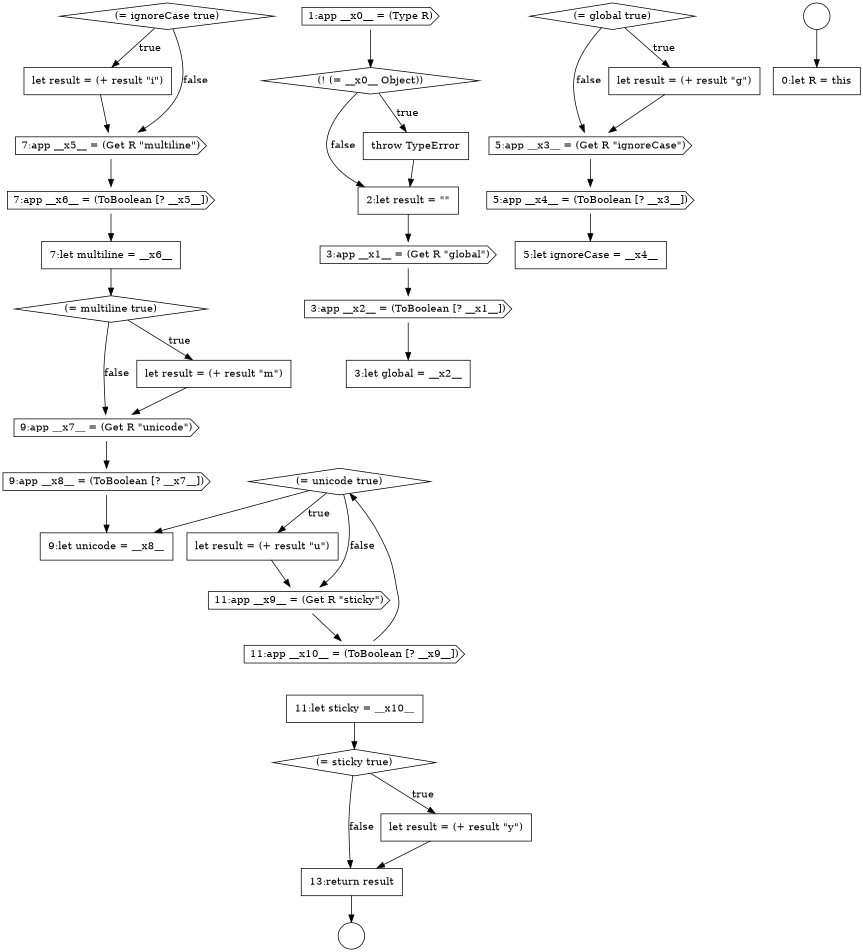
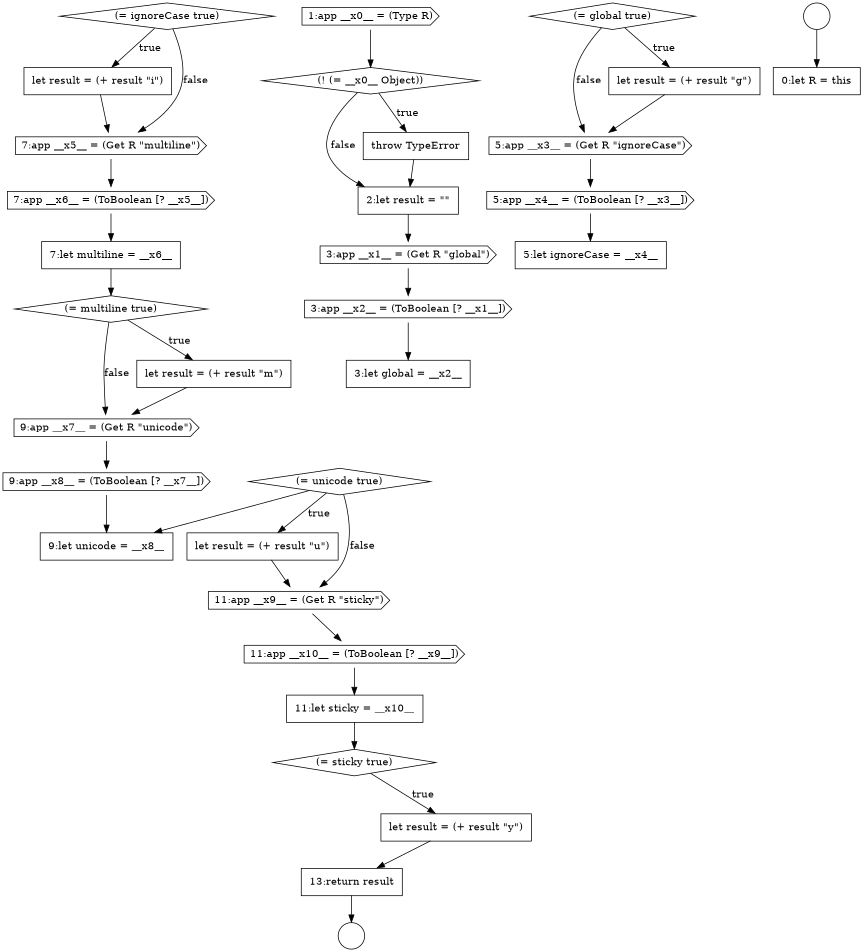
edge "11:app __x10__ = (ToBoolean [? __x9__])" -> "(= unicode true)": now "11:app __x10__ = (ToBoolean [? __x9__])" -> "11:let sticky = __x10__"
edge "(= sticky true)" -> "13:return result": removed, label "false"
